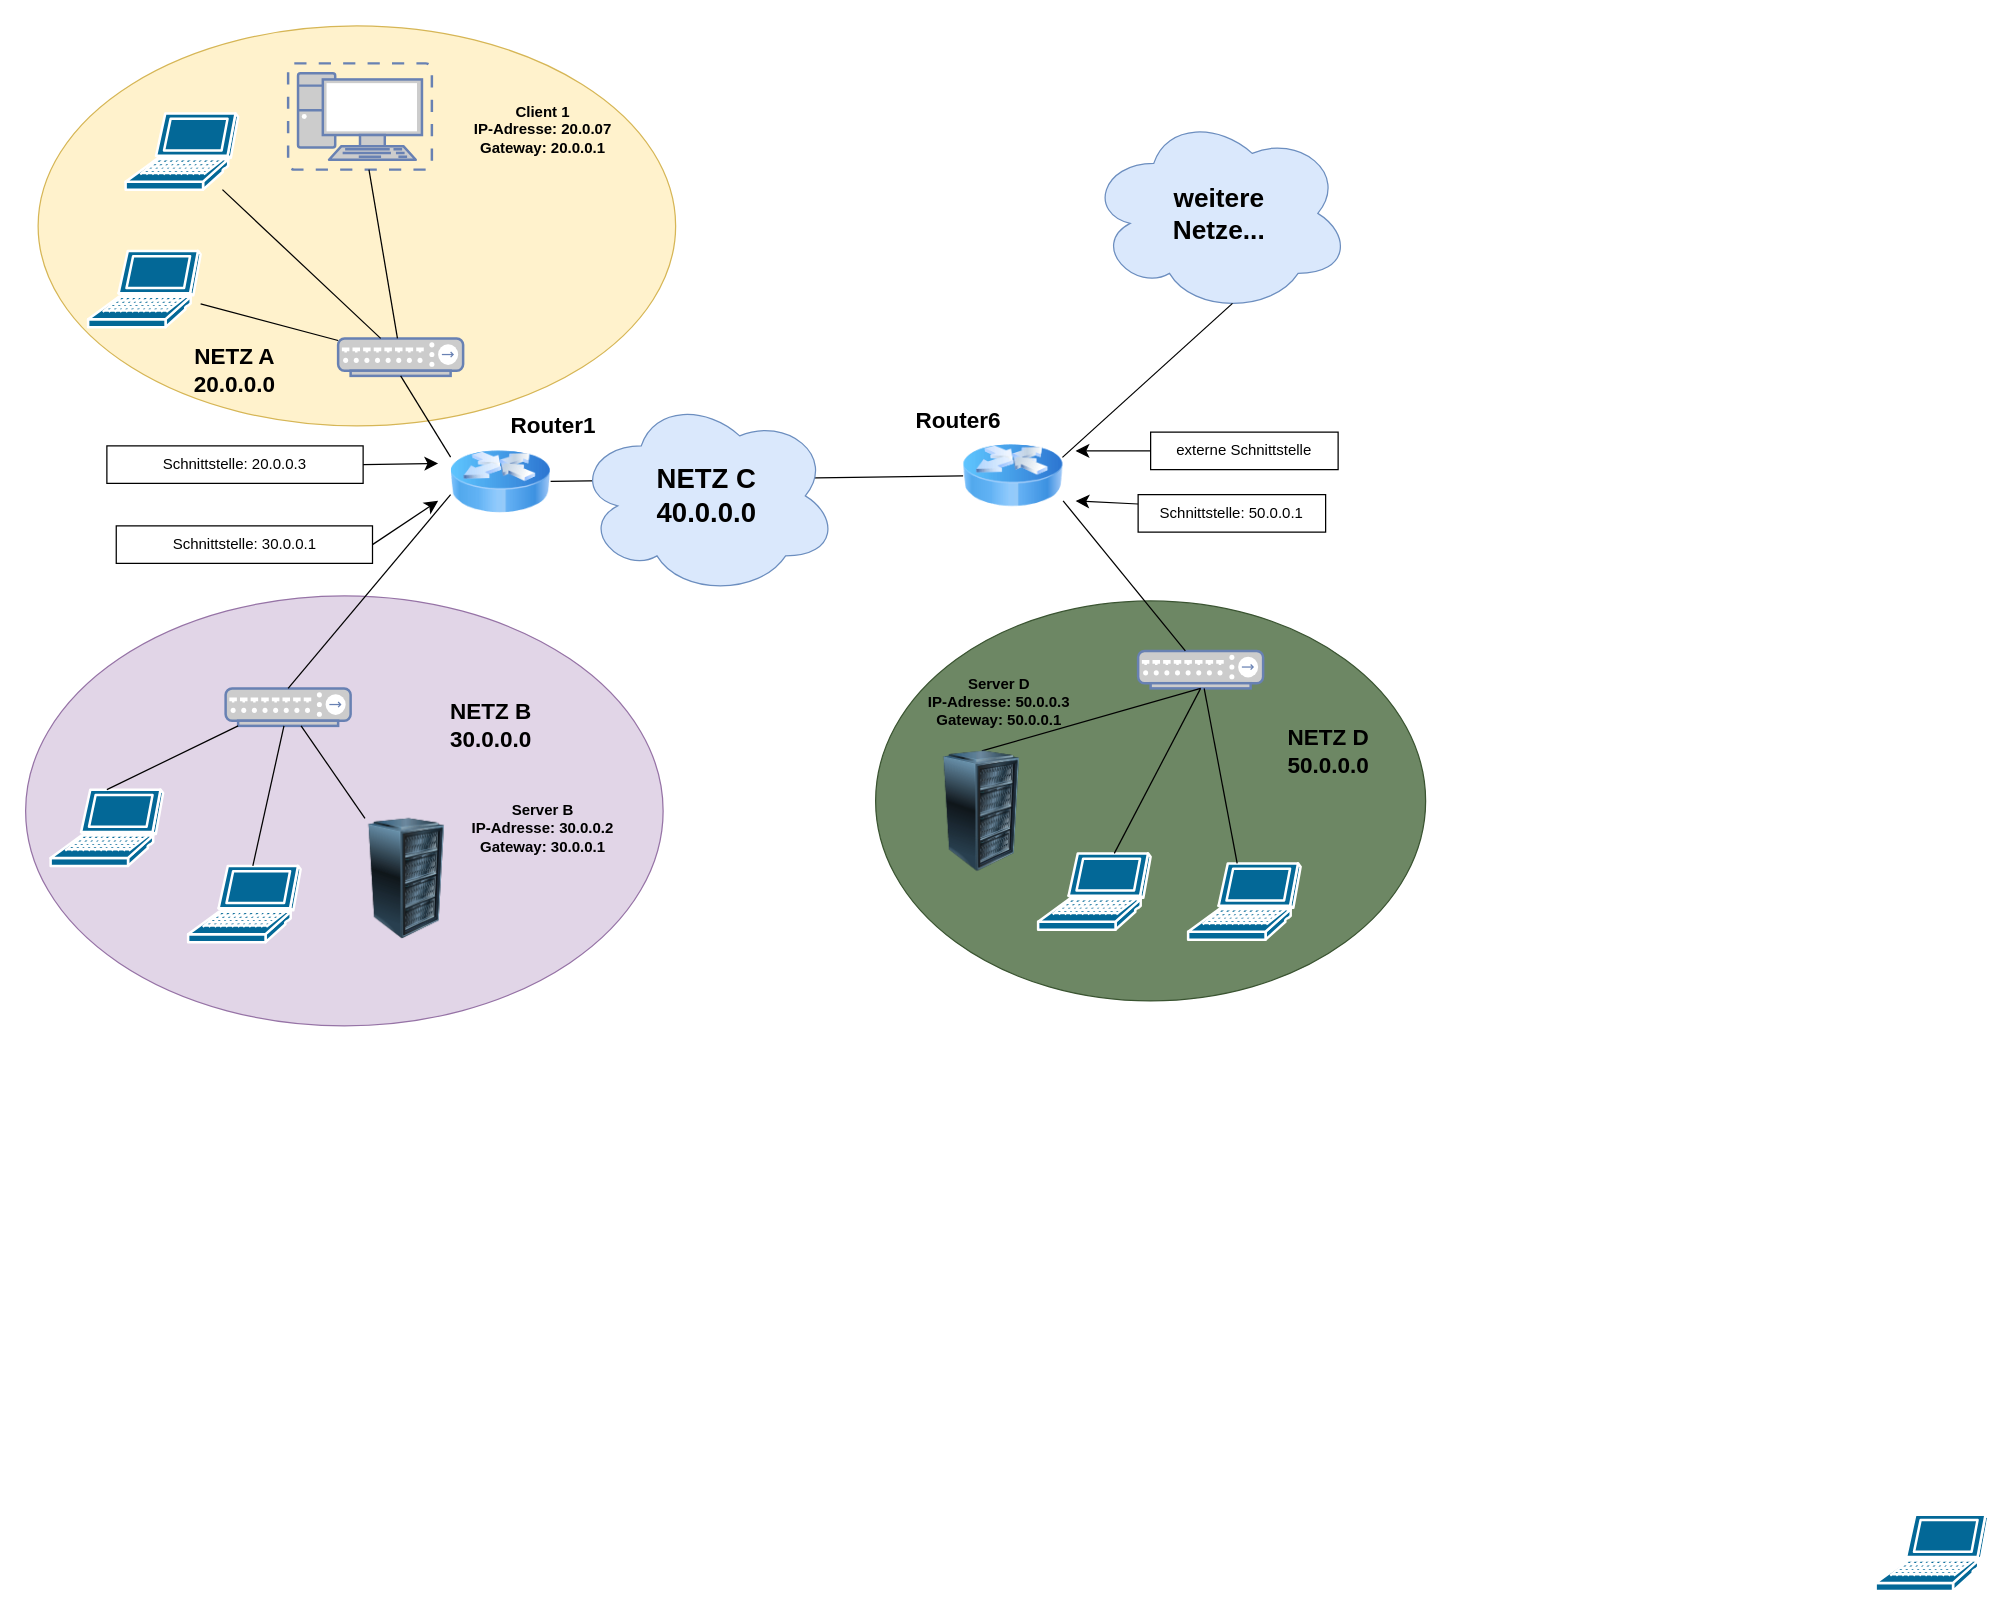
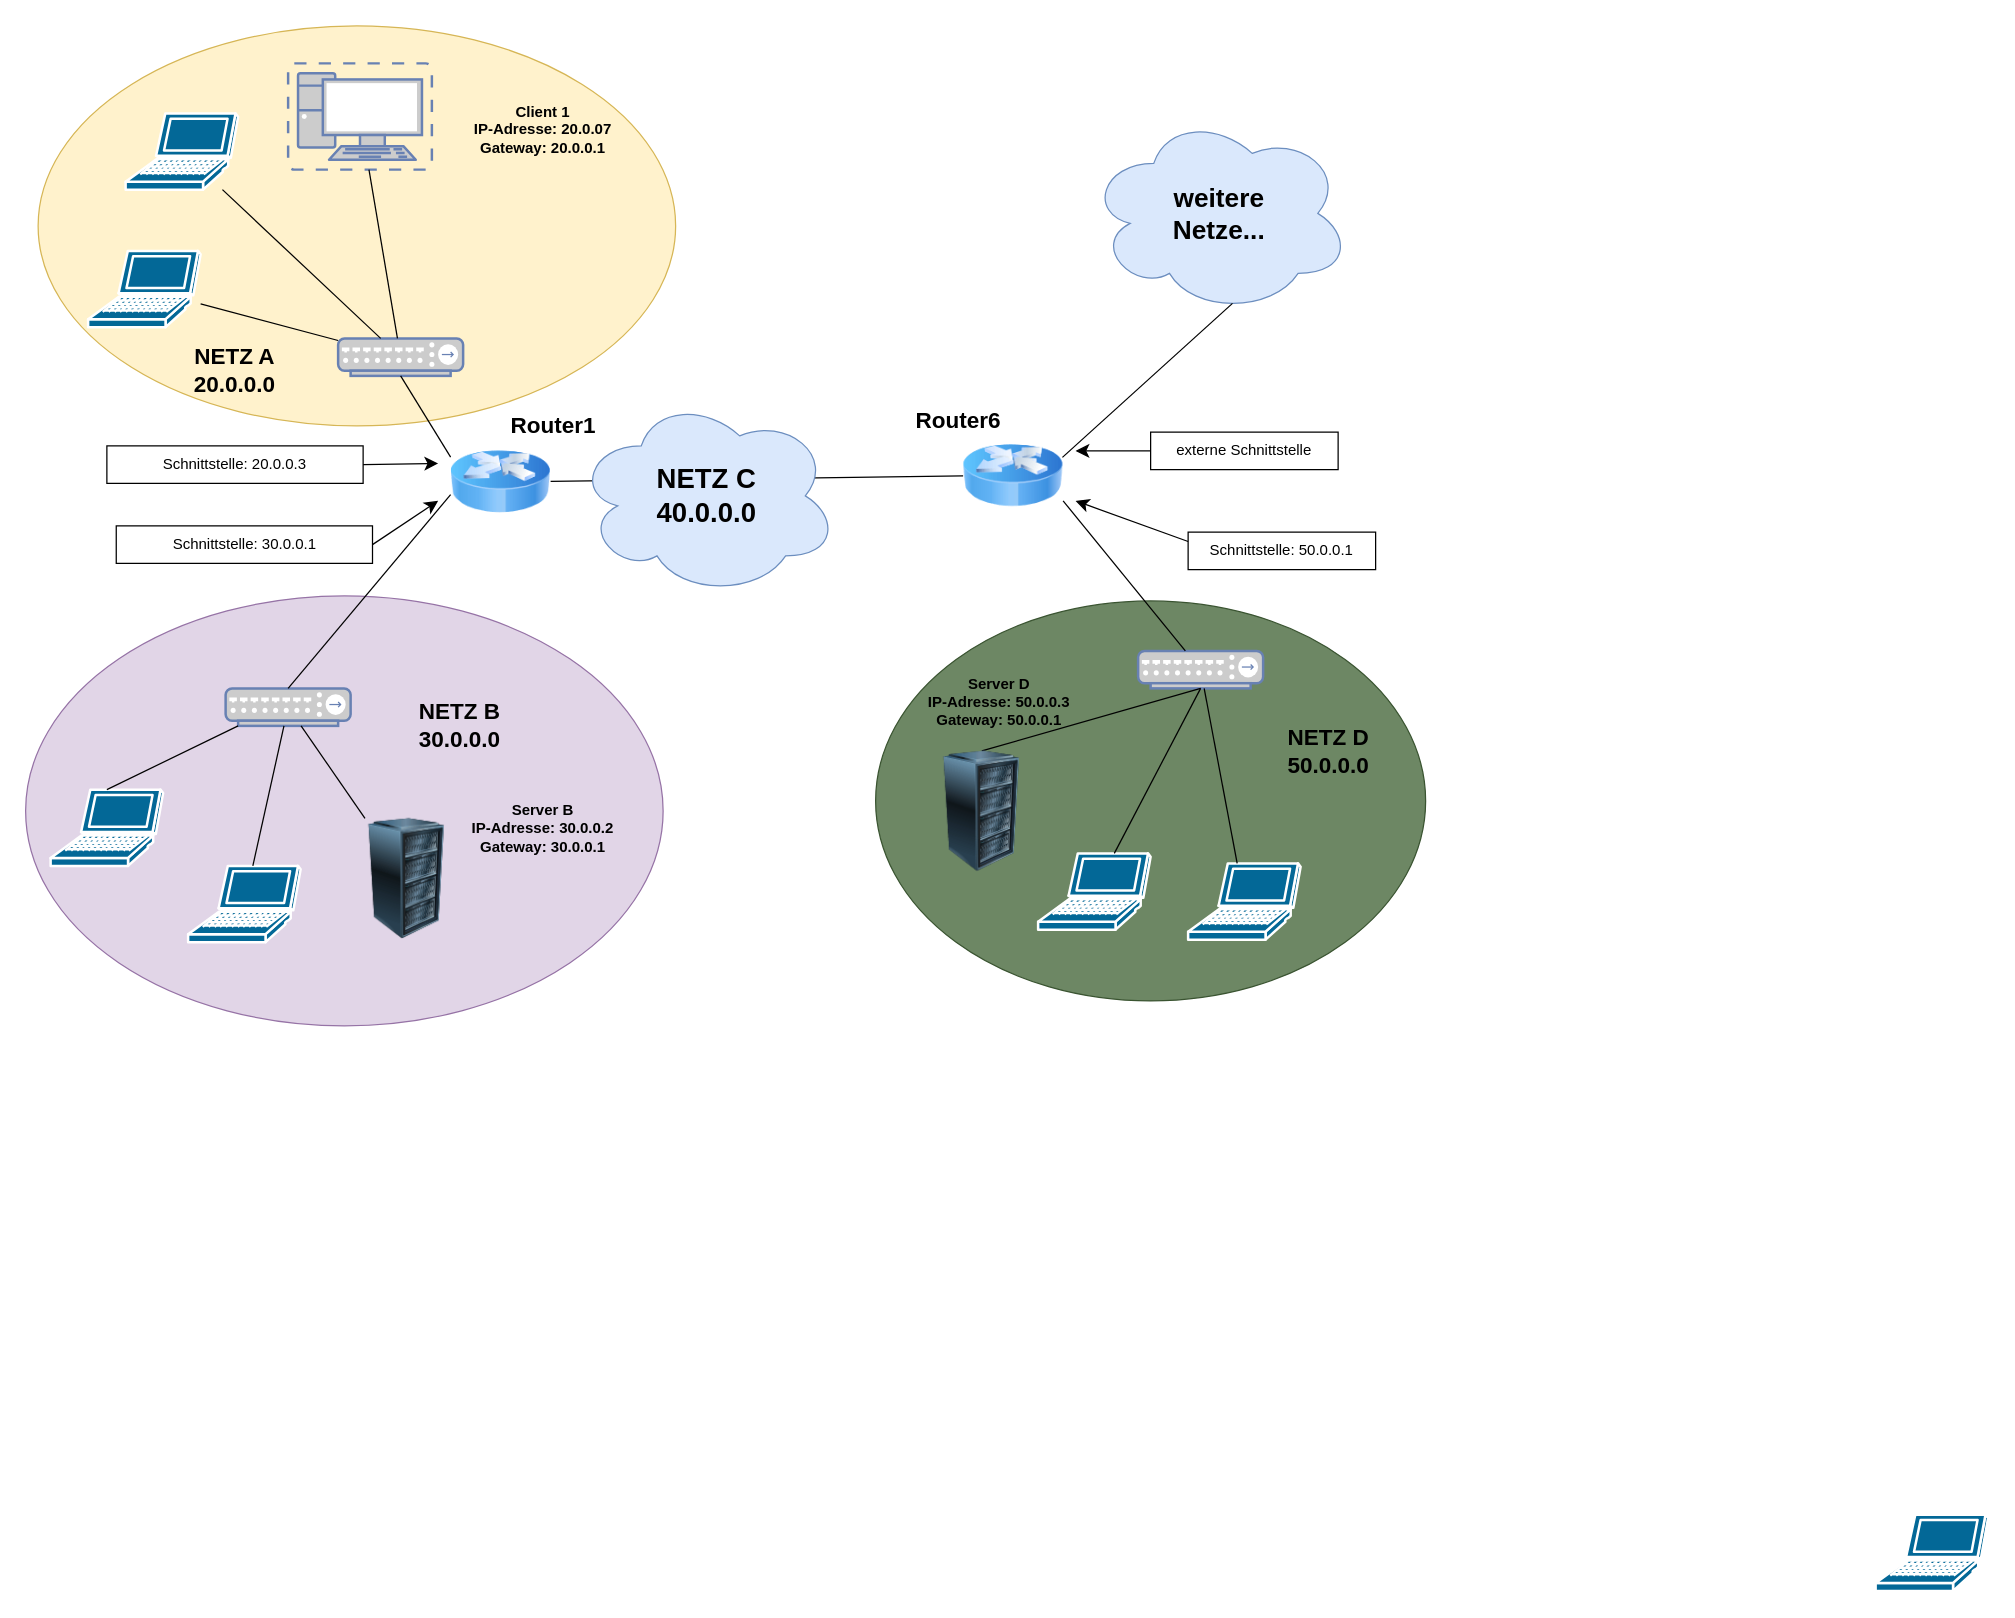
node "Schnittstelle: 50.0.0.1": moved (1232, 513) -> (1282, 551)
node "NETZ B 30.0.0.0": moved (491, 726) -> (460, 726)
